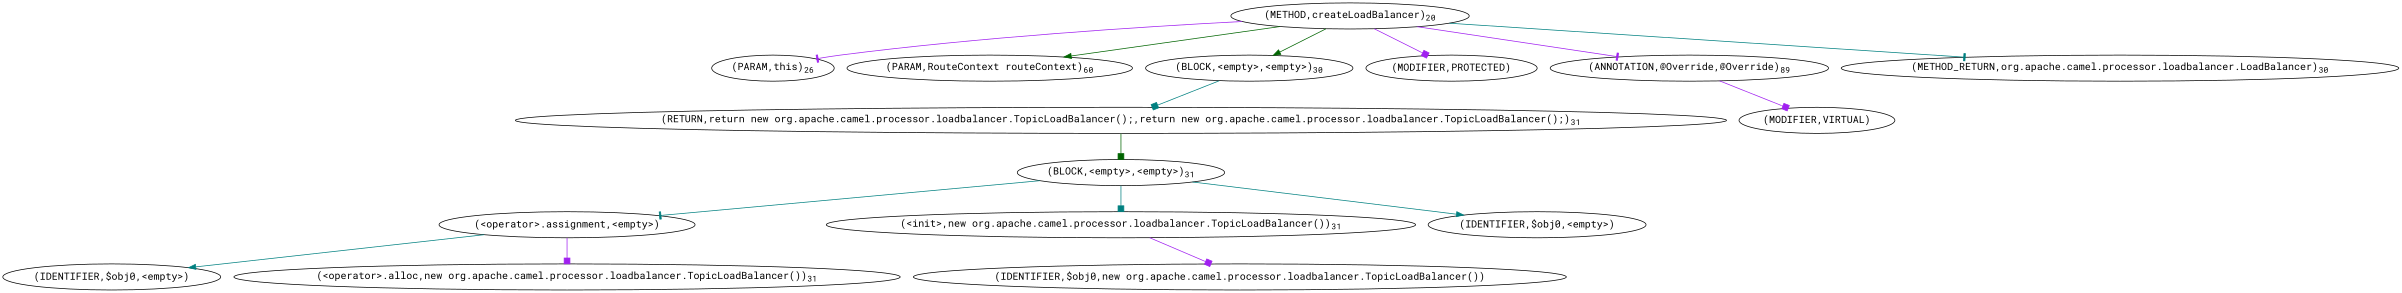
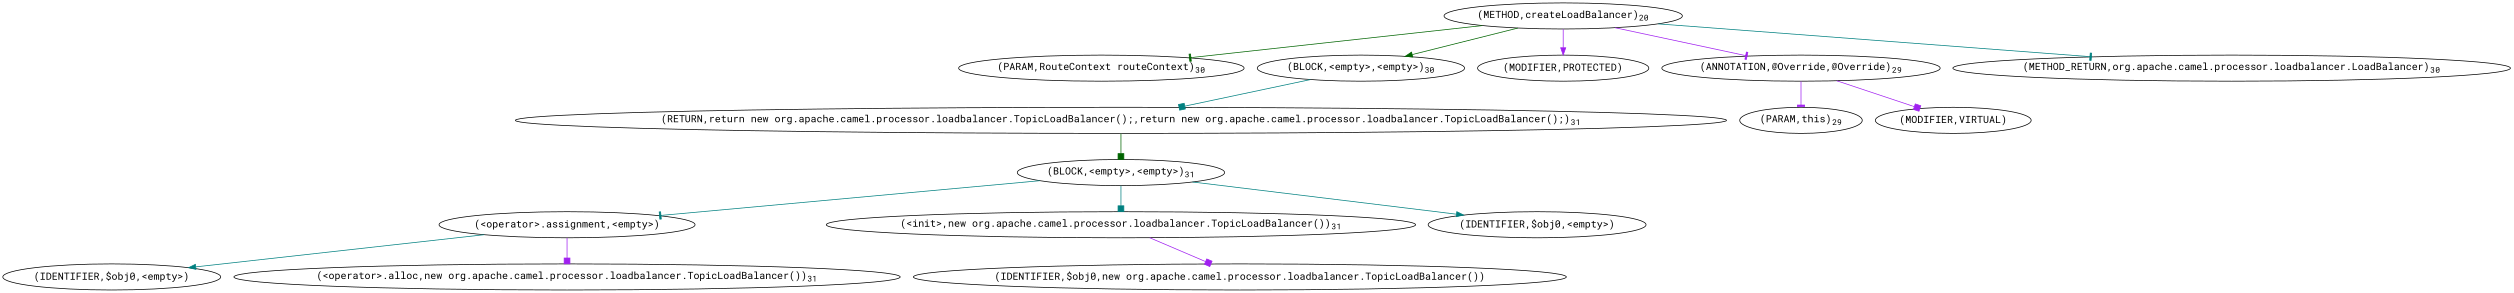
edge "(METHOD,createLoadBalancer)" -> "(PARAM,this)": now "(ANNOTATION,@Override,@Override)" -> "(PARAM,this)"
edge "(METHOD,createLoadBalancer)" -> "(PARAM,RouteContext routeContext)": arrowhead normal -> tee
edge "(METHOD,createLoadBalancer)" -> "(MODIFIER,PROTECTED)": arrowhead box -> normal
node "(PARAM,this)": text "26" -> "29"
node "(PARAM,RouteContext routeContext)": text "60" -> "30"
node "(ANNOTATION,@Override,@Override)": text "89" -> "29"
